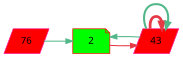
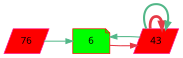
node "2": label "2" -> "6"
